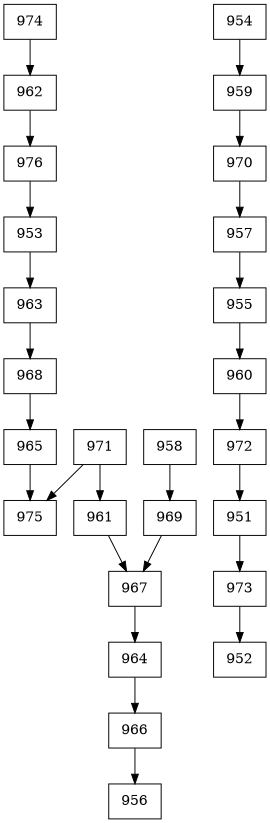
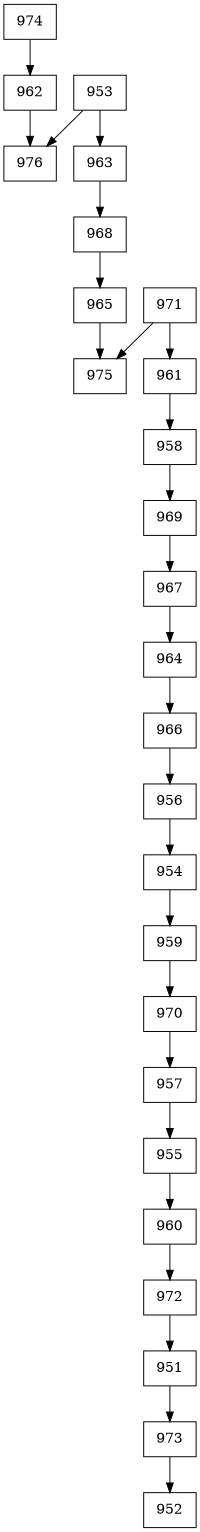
edge "976" -> "953": reversed
edge "961" -> "967": now "961" -> "958"
edge "956" -> "954": added
